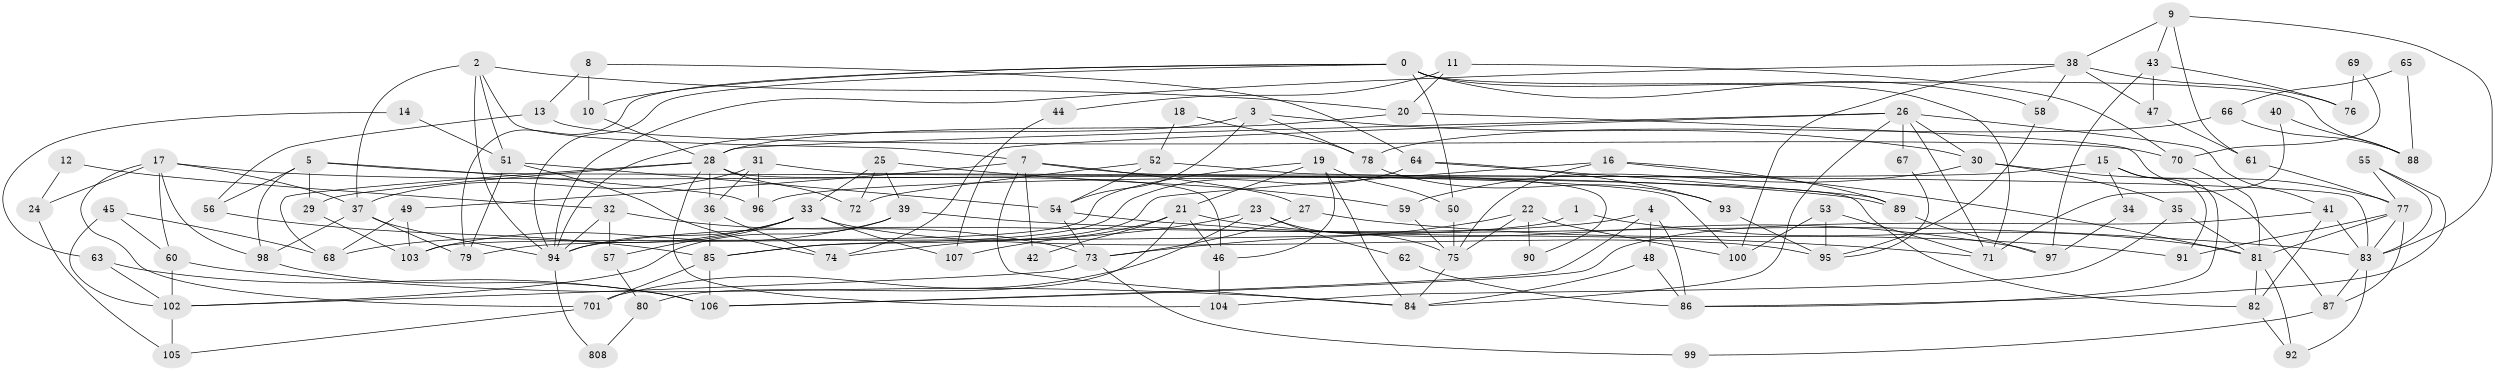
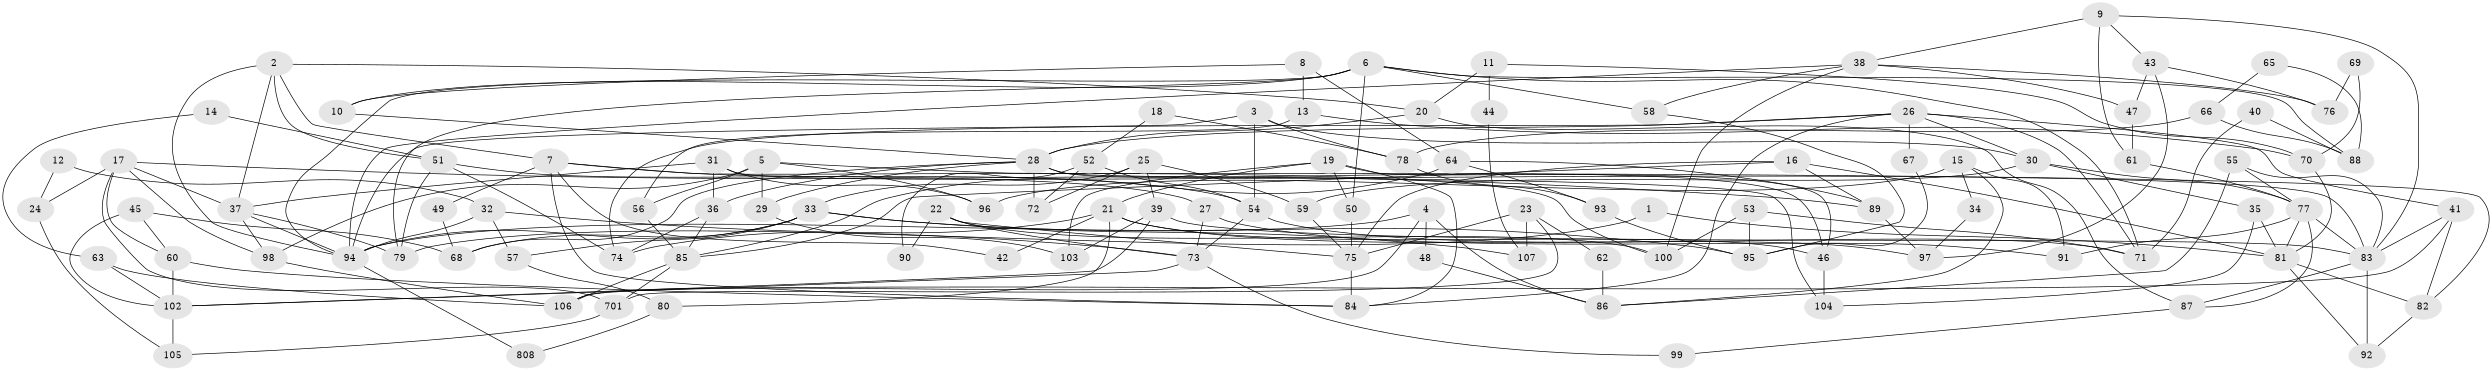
node "0": label "0" -> "6"
edge "49" -- "103": removed
edge "48" -- "84": removed
